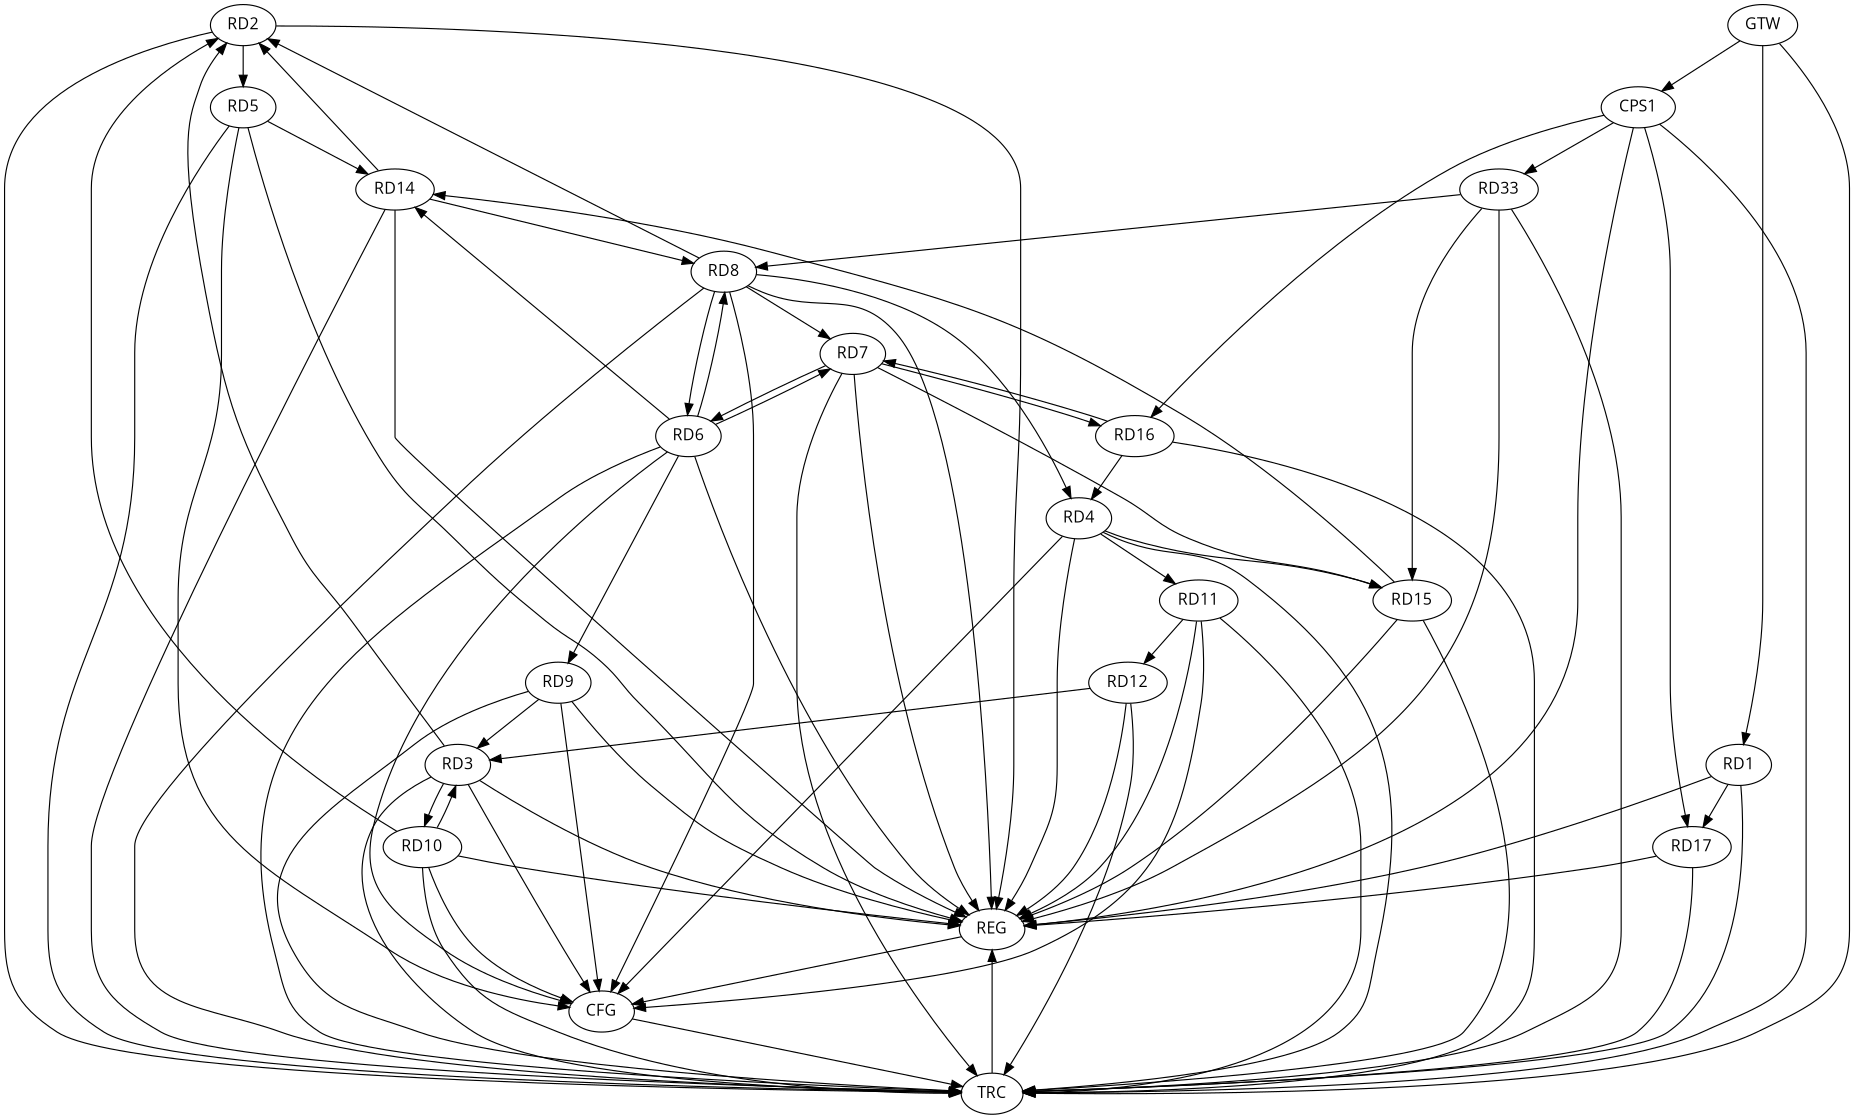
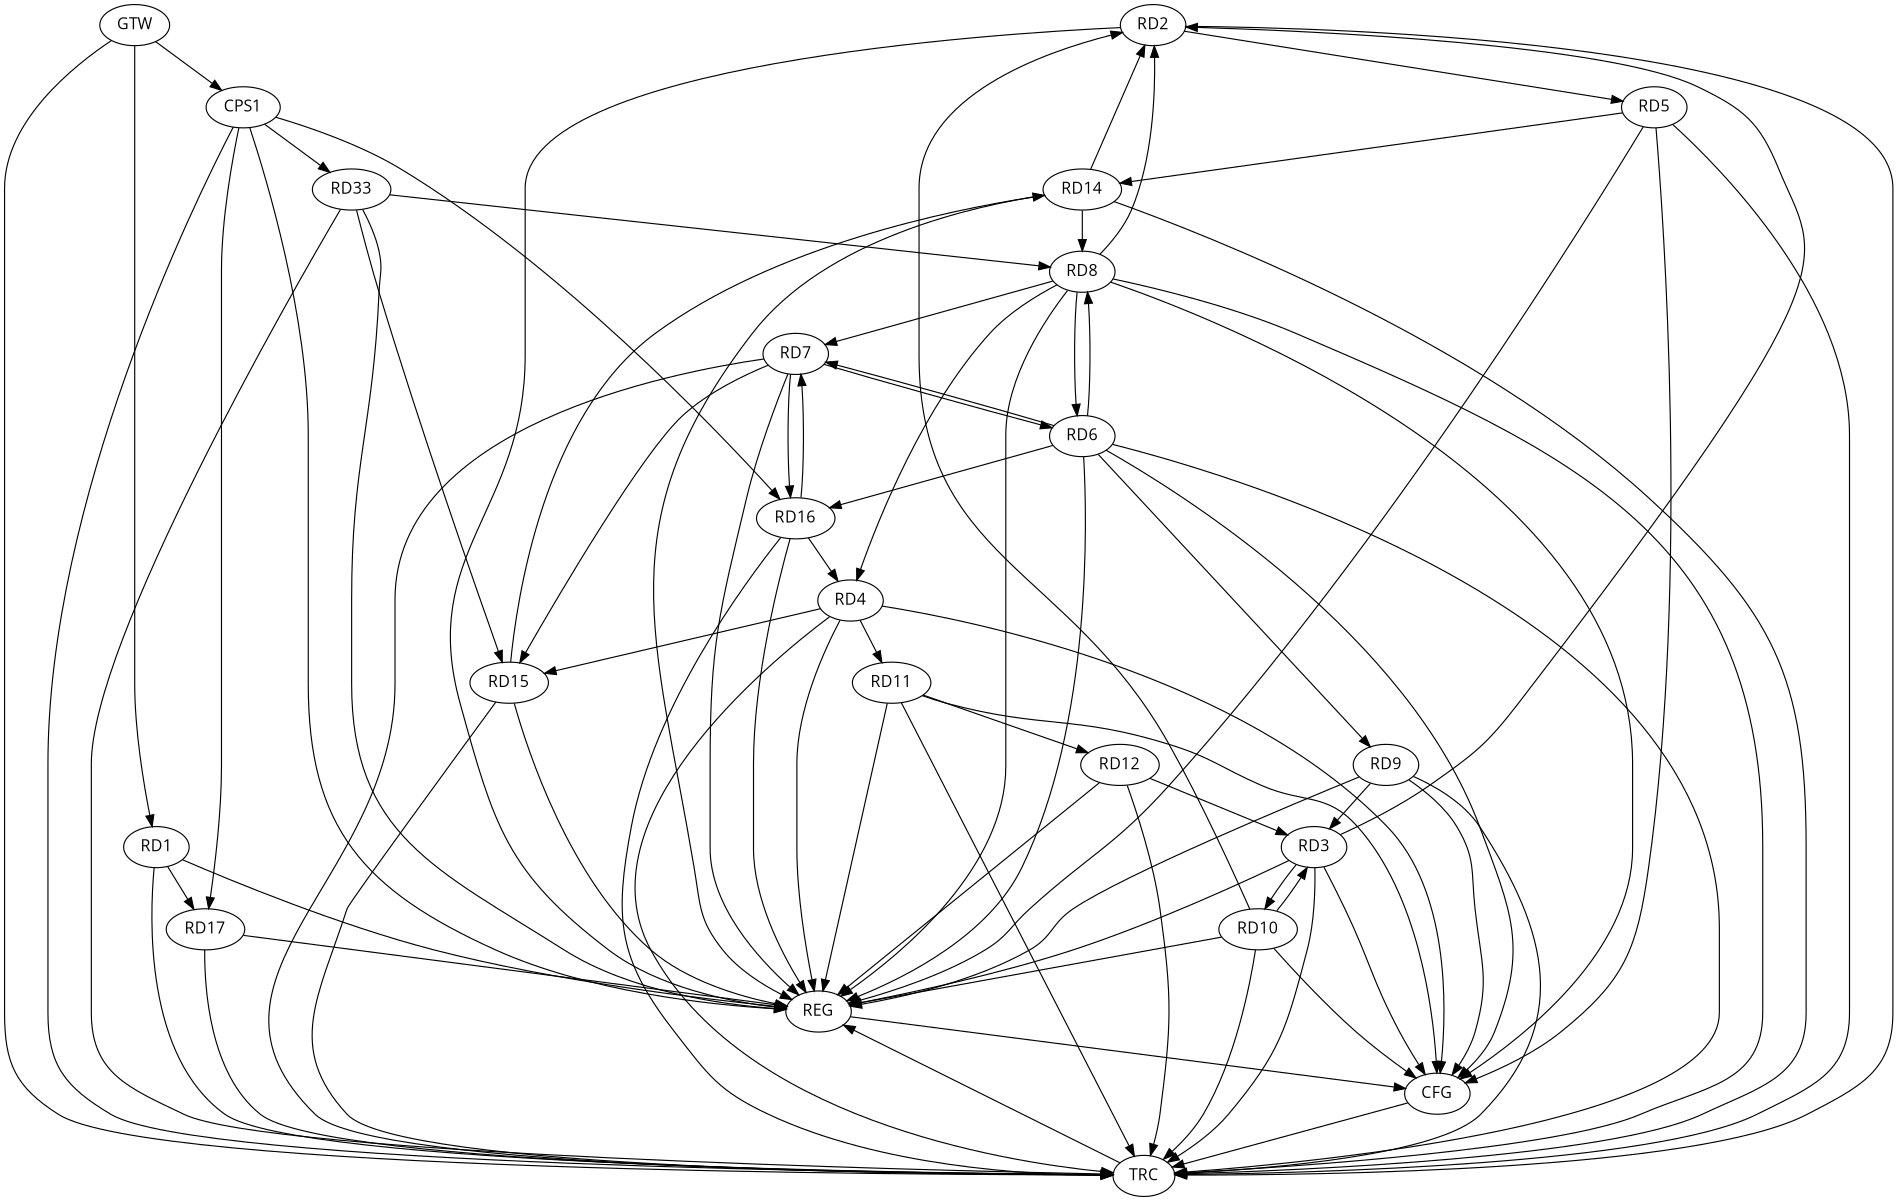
edge "RD6" -> "RD14": now "RD6" -> "RD16"
edge "RD16" -> "REG": added
